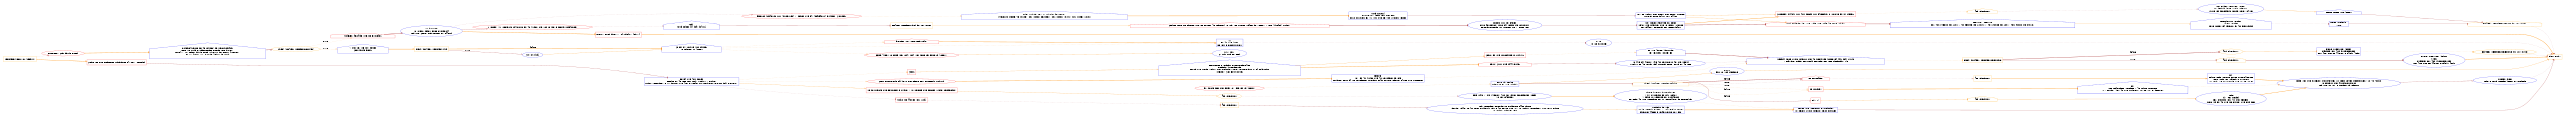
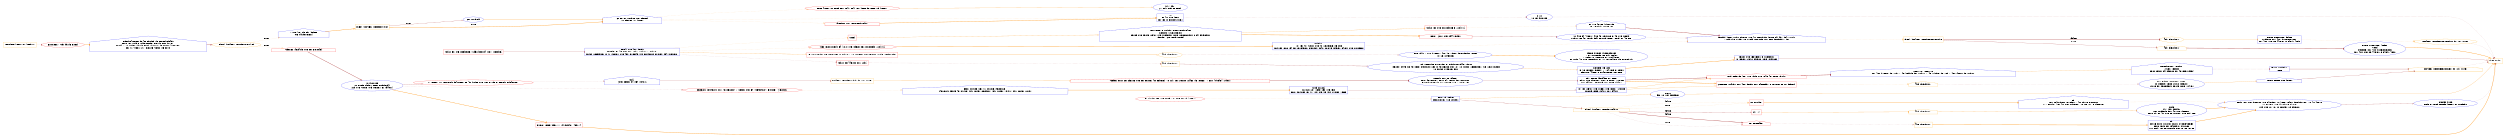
edge "Check boolean LettieDuviri" -> "¿O es tu nombre una pista? No tienes un hogar": label "false" -> "true"
edge "LettieRank3Convo4 begins." -> "¿Cómo es que acabaste uniéndote al Hex, Lettie?": removed
